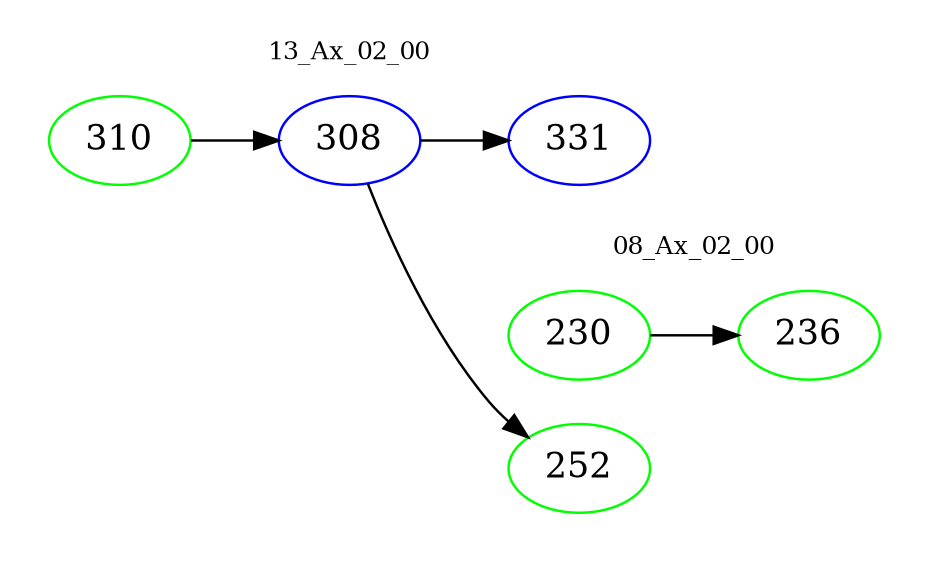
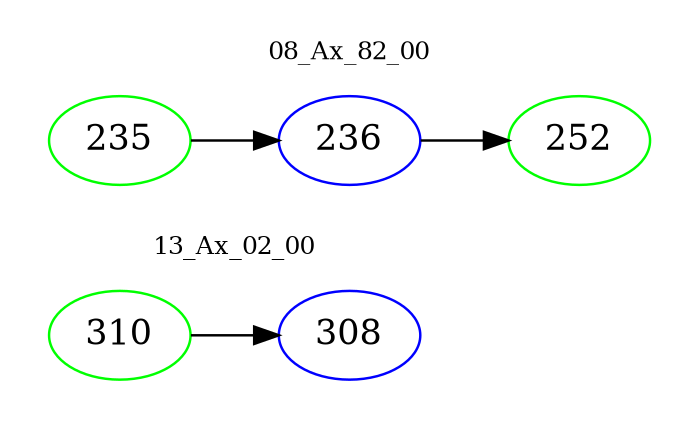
node "331": removed
cluster "08_Ax_02_00": label "08_Ax_02_00" -> "08_Ax_82_00"
edge "308" -> "252": now "236" -> "252"
node "230": label "230" -> "235"
node "236": color green -> blue
